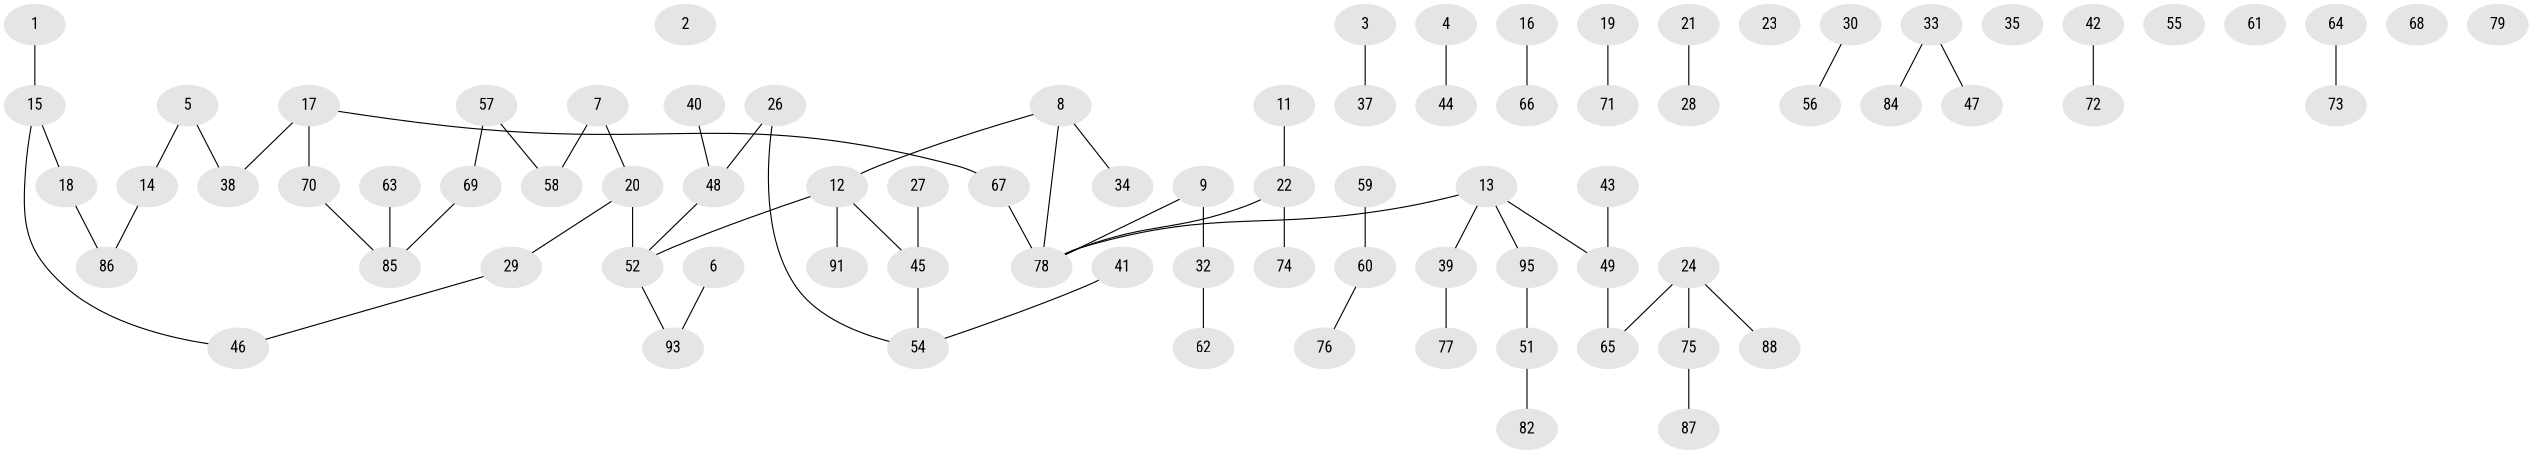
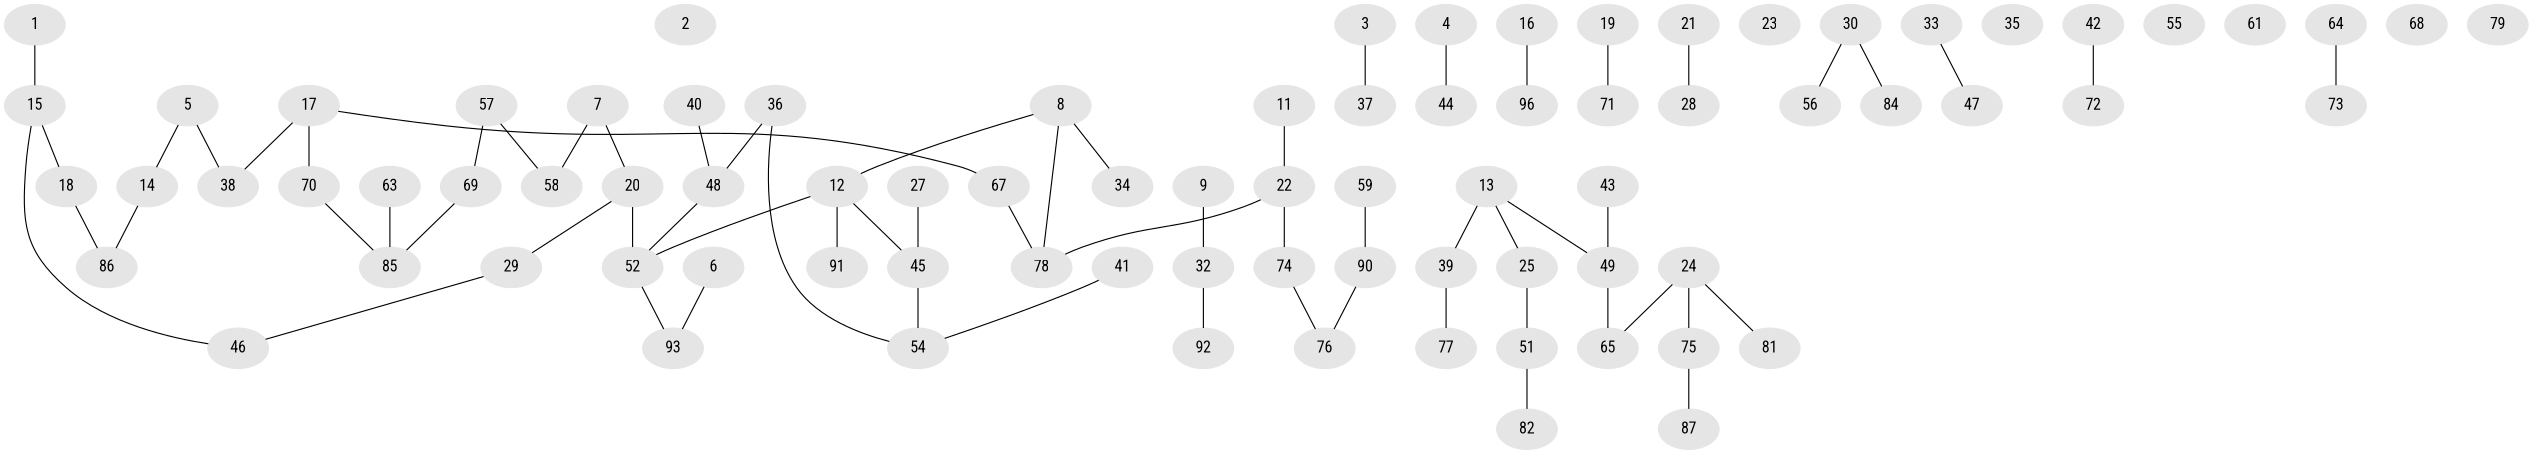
edge "33" -- "84": now "30" -- "84"
node "26": label "26" -> "36"
node "66": label "66" -> "96"
edge "13" -- "78": removed
edge "9" -- "78": removed
node "60": label "60" -> "90"
node "95": label "95" -> "25"
edge "74" -- "76": added
node "62": label "62" -> "92"
node "88": label "88" -> "81"
